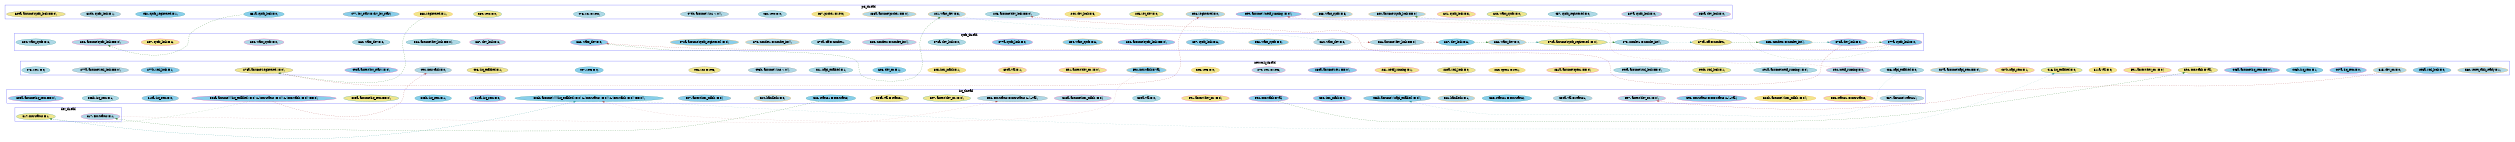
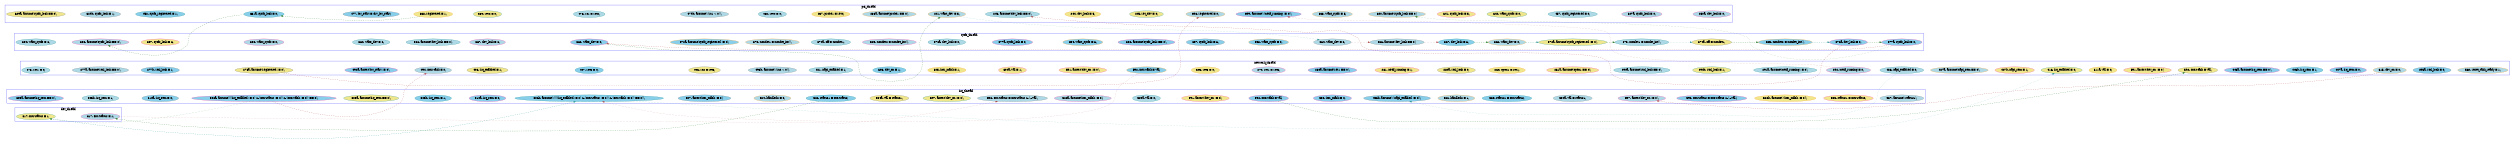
edge "388: registered = 1;" -> "278a: assume(registered != 0);": now "388: registered = 1;" -> "631a: sysfs_lock = 0;"
